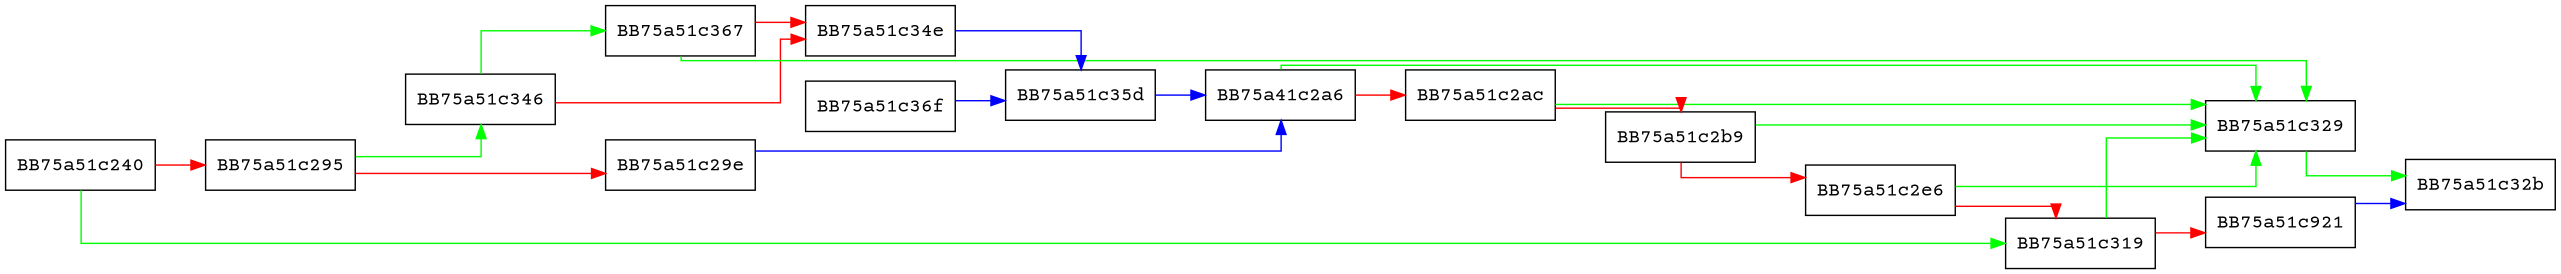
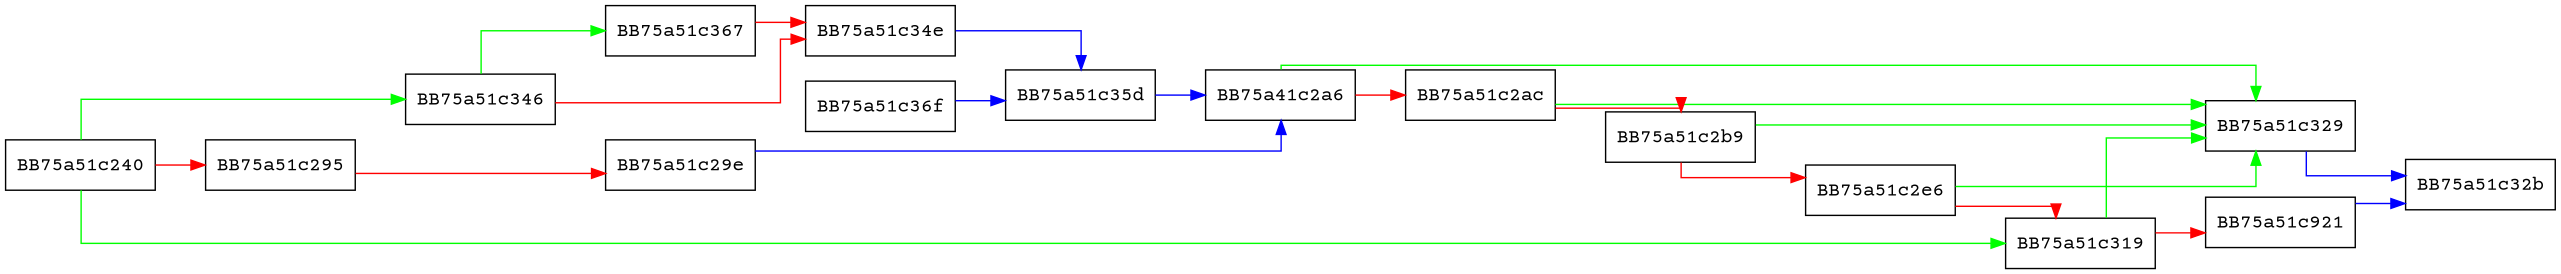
edge "BB75a51c367" -> "BB75a51c329": removed
edge "BB75a51c295" -> "BB75a51c346": now "BB75a51c240" -> "BB75a51c346"
edge "BB75a51c329" -> "BB75a51c32b": color green -> blue
